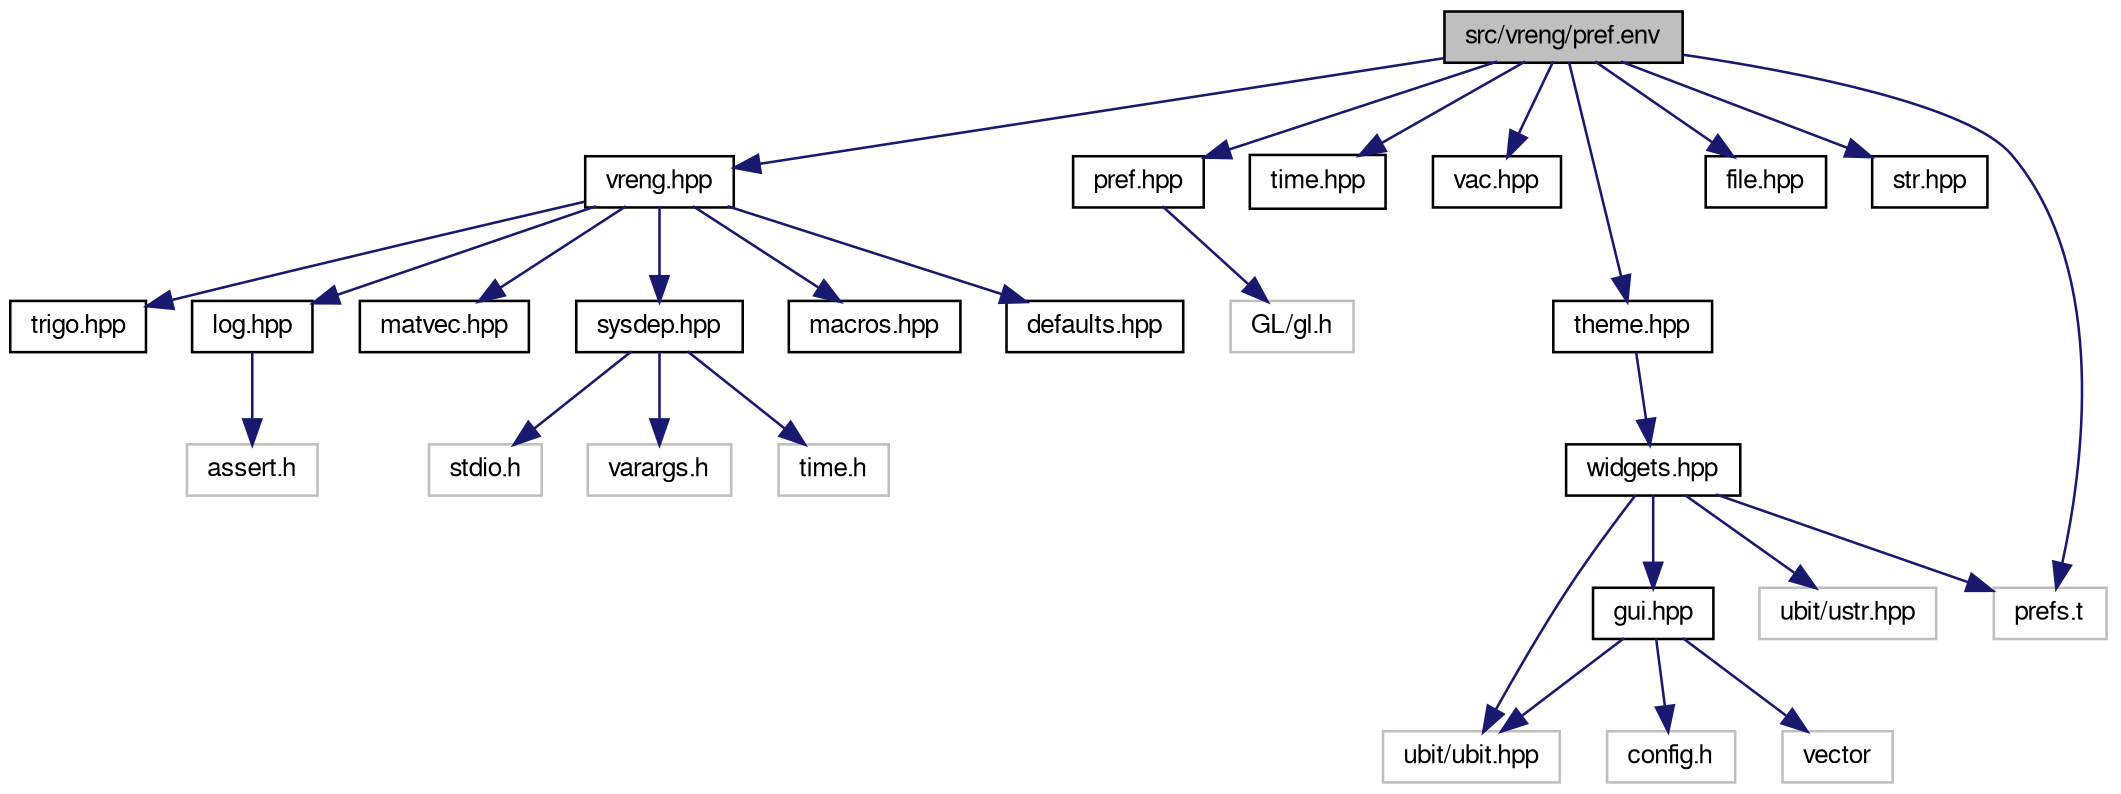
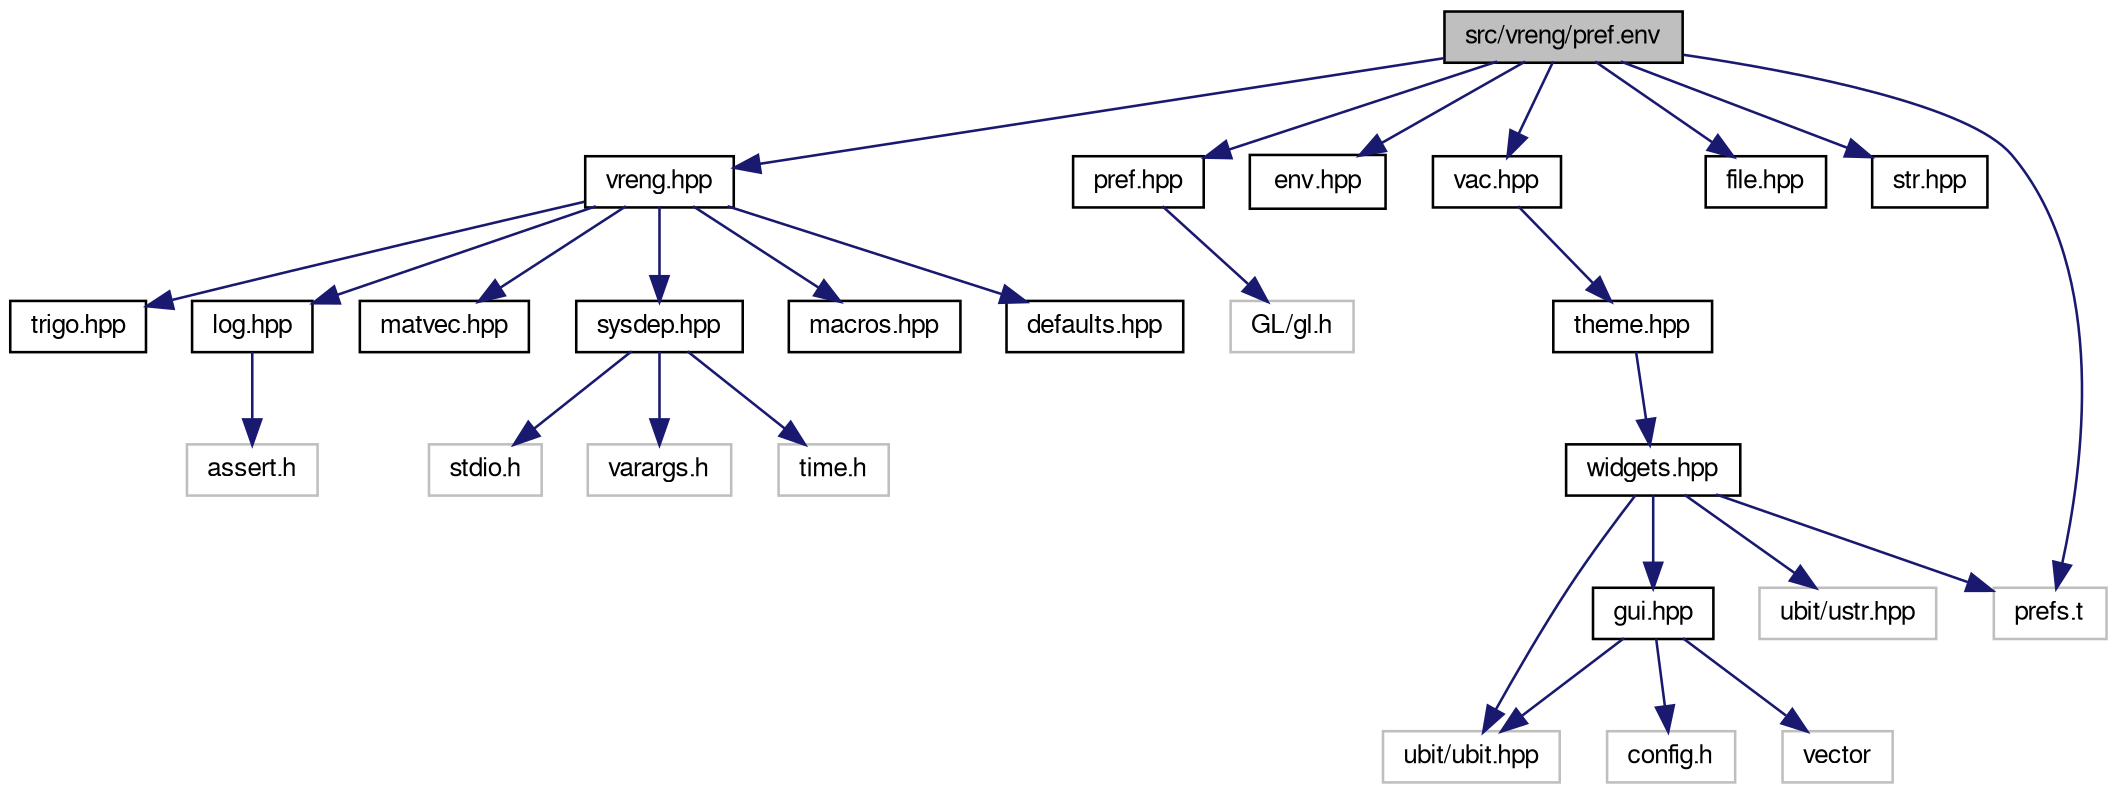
edge "src/vreng/pref.env" -> "theme.hpp": now "vac.hpp" -> "theme.hpp"
node "time.hpp": label "time.hpp" -> "env.hpp"
